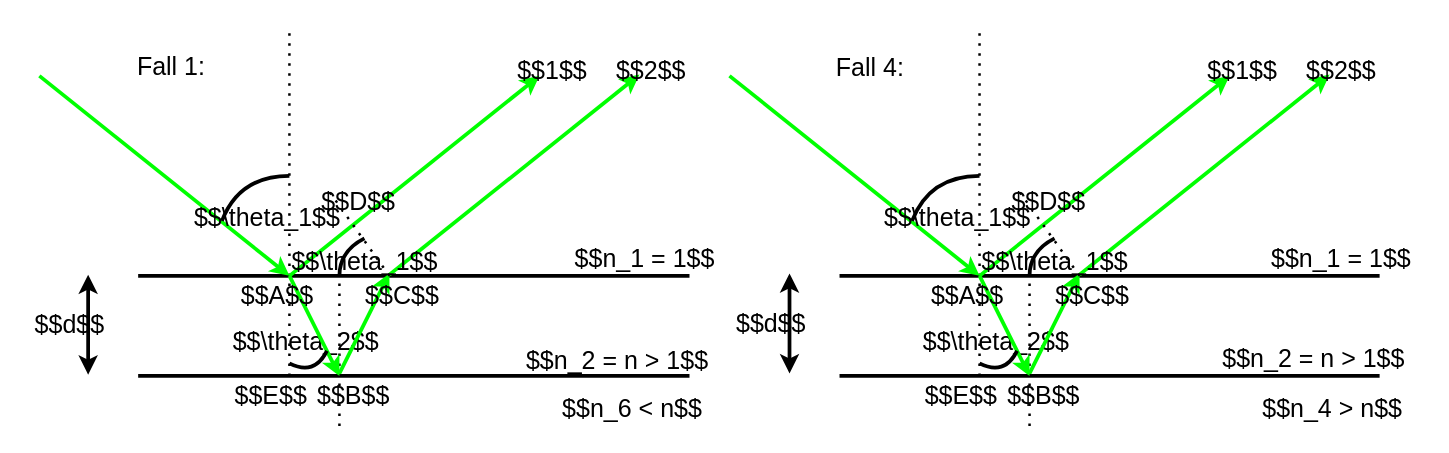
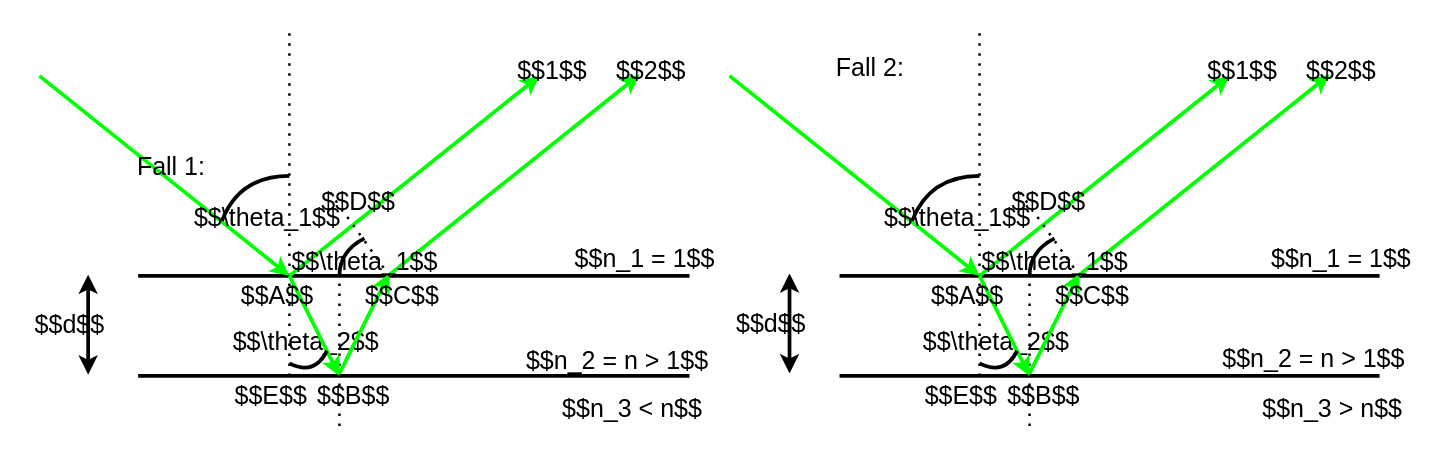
node "Fall 1:": moved (174, 66) -> (174, 166)
node "Fall 4:": label "Fall 4:" -> "Fall 2:"
node "$$n_6 < n$$": label "$$n_6 < n$$" -> "$$n_3 < n$$"
node "$$n_4 > n$$": label "$$n_4 > n$$" -> "$$n_3 > n$$"
